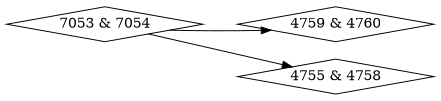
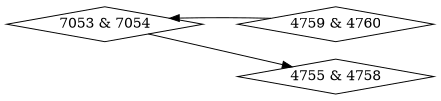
edge "7053 & 7054" -> "4759 & 4760": reversed
